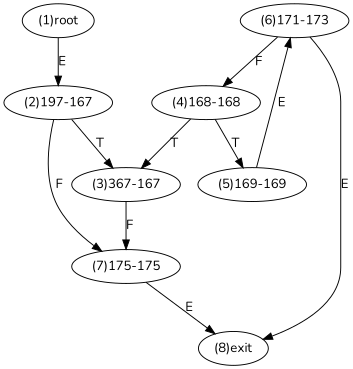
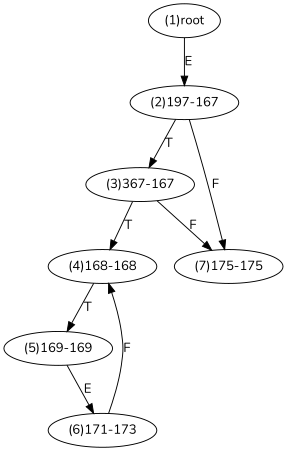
edge "(4)168-168" -> "(3)367-167": reversed
node "(8)exit": removed
